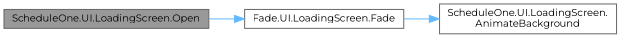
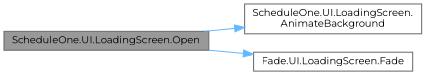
edge "Fade.UI.LoadingScreen.Fade" -> "ScheduleOne.UI.LoadingScreen. AnimateBackground": now "ScheduleOne.UI.LoadingScreen.Open" -> "ScheduleOne.UI.LoadingScreen. AnimateBackground"
